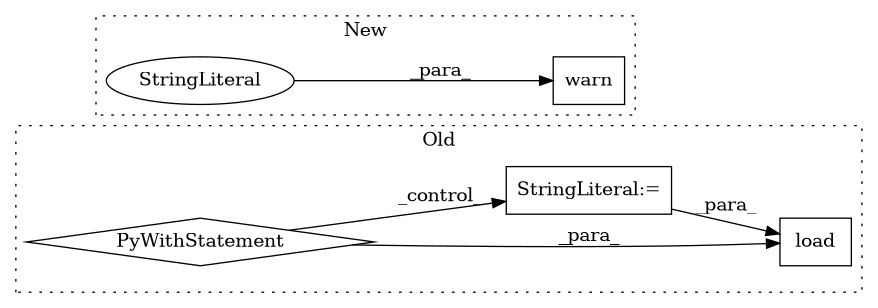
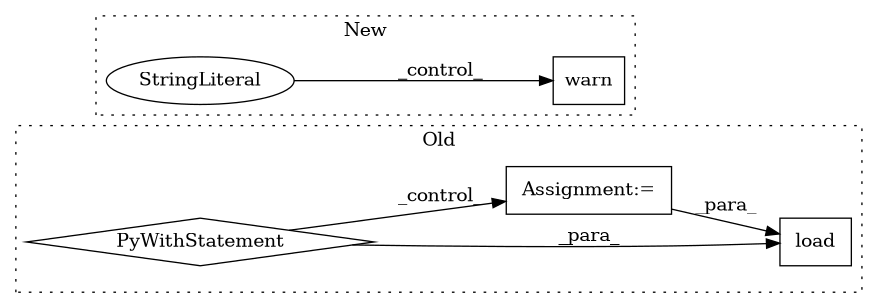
edge "StringLiteral" -> "warn": label "_para_" -> "_control_"
node "StringLiteral:=": label "StringLiteral:=" -> "Assignment:="
